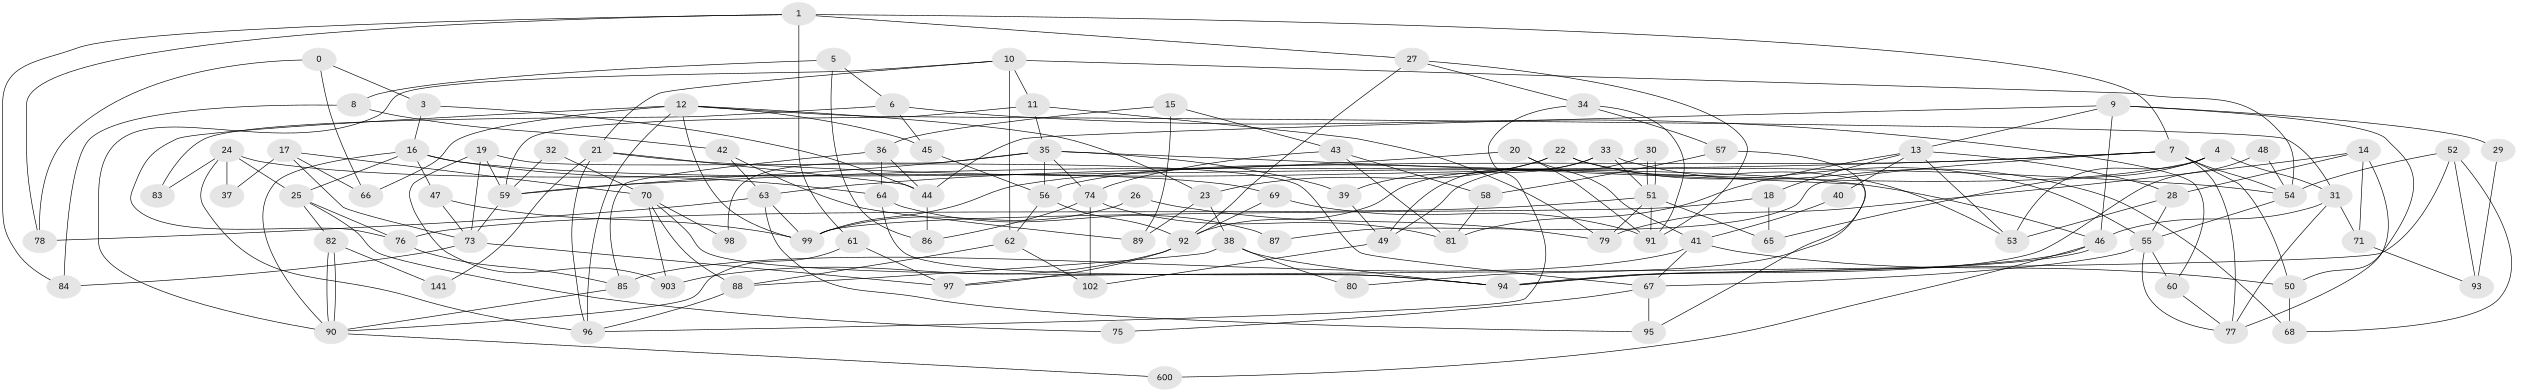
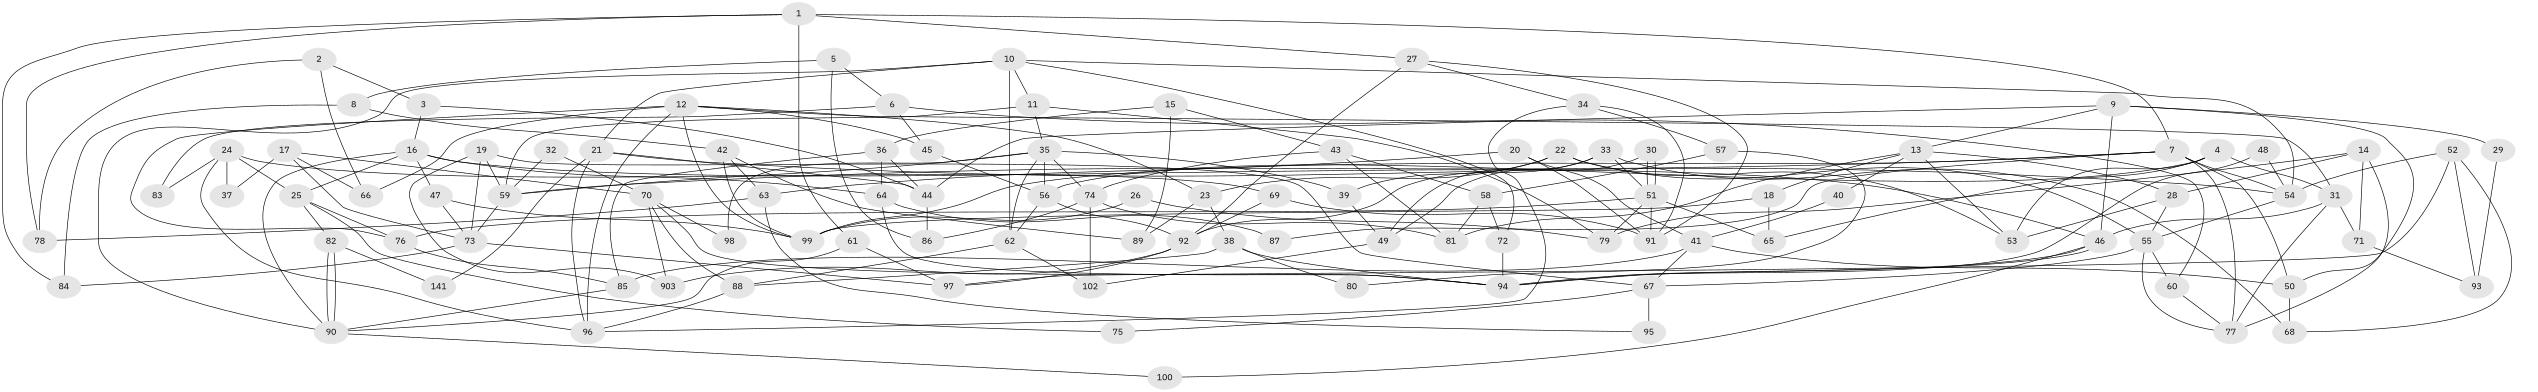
node "0": label "0" -> "2"
edge "35" -- "95": now "35" -- "62"
edge "63" -- "99": now "42" -- "99"
node "72": added
node "600": label "600" -> "100"
